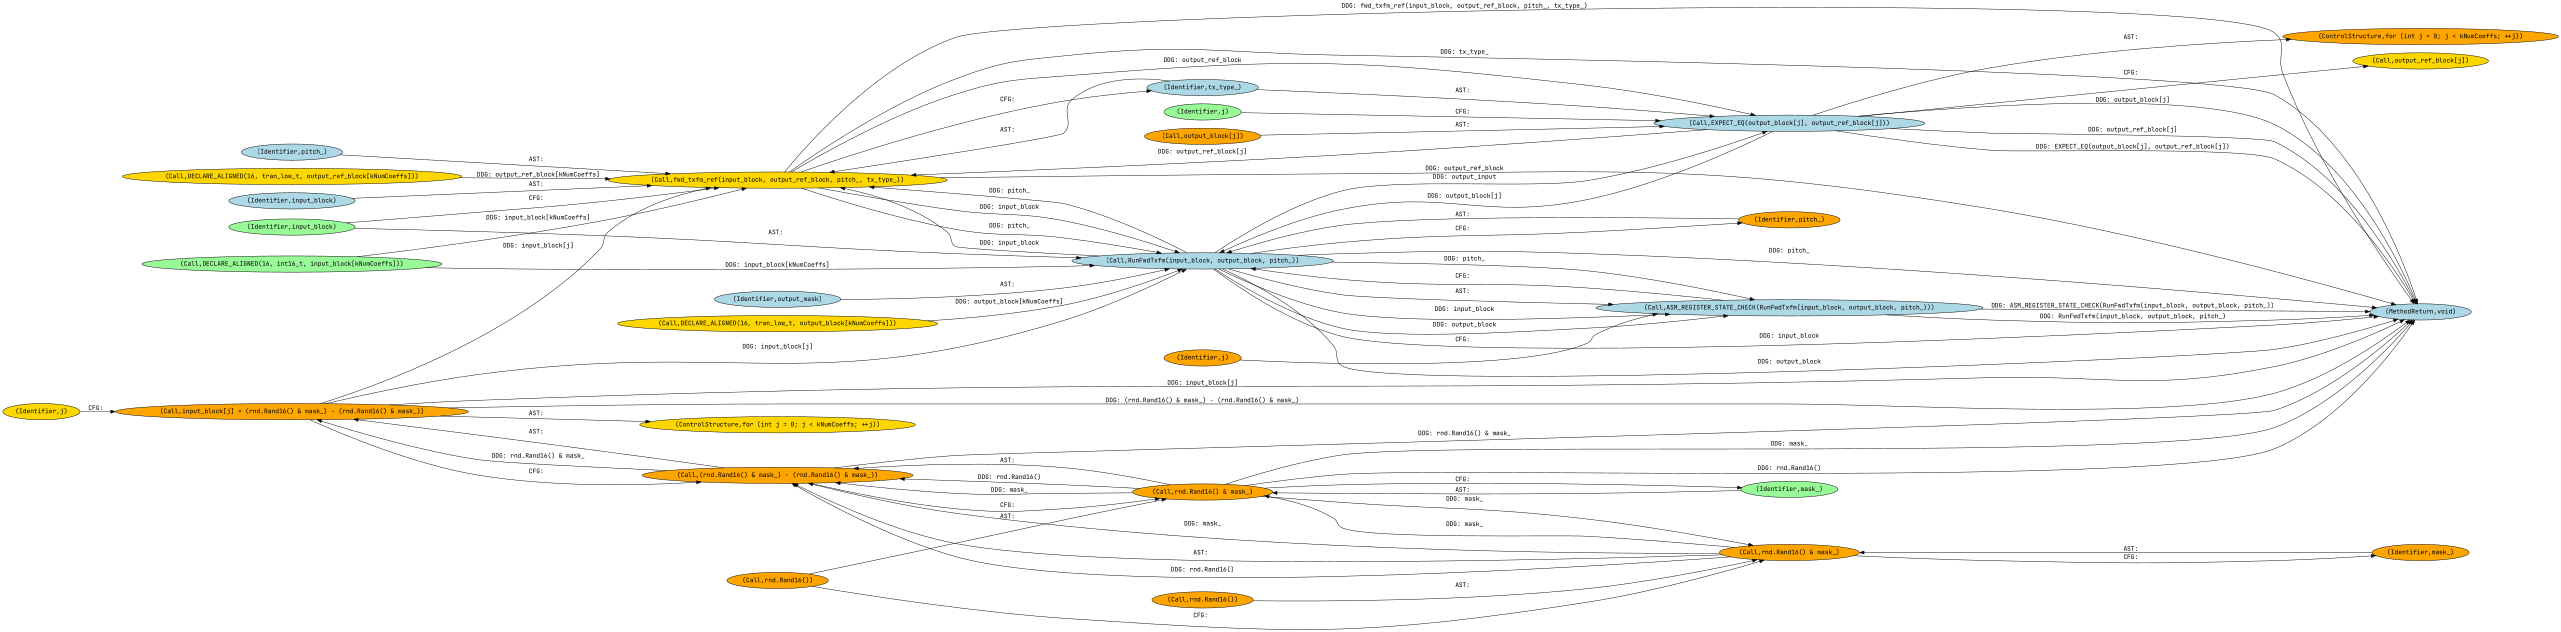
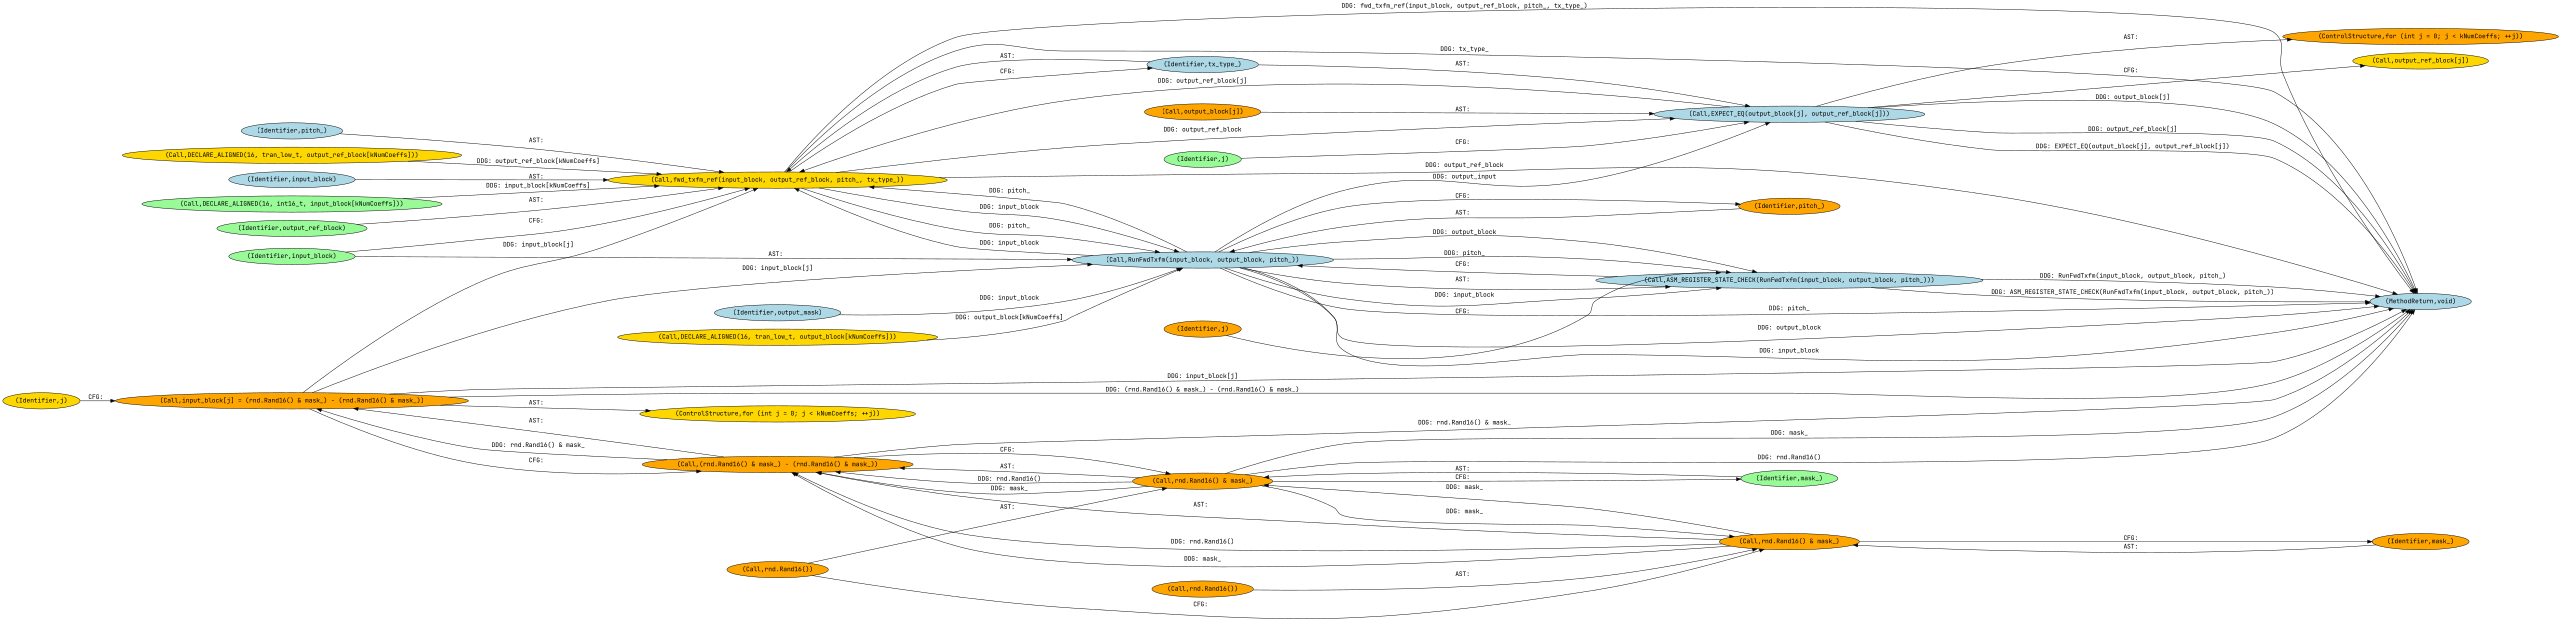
edge "(Call,EXPECT_EQ(output_block[j], output_ref_block[j]))" -> "(Call,RunFwdTxfm(input_block, output_block, pitch_))": removed, label "DDG: output_block[j]"
node "(Identifier,output_ref_block)": added
edge "(Call,DECLARE_ALIGNED(16, int16_t, input_block[kNumCoeffs]))" -> "(Call,RunFwdTxfm(input_block, output_block, pitch_))": removed, label "DDG: input_block[kNumCoeffs]"
edge "(Identifier,output_mask)" -> "(Call,RunFwdTxfm(input_block, output_block, pitch_))": label "AST: " -> "DDG: input_block"
